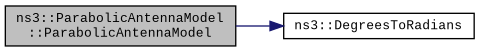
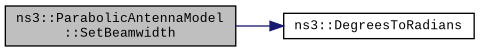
node "ns3::ParabolicAntennaModel ::ParabolicAntennaModel": label "ns3::ParabolicAntennaModel ::ParabolicAntennaModel" -> "ns3::ParabolicAntennaModel ::SetBeamwidth"
